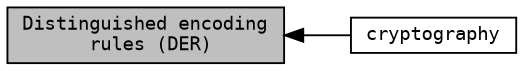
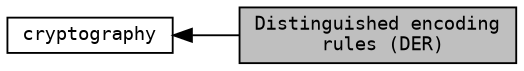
edge "cryptography" -> "Distinguished encoding rules (DER)": reversed
